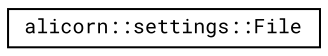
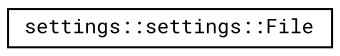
node "alicorn::settings::File": label "alicorn::settings::File" -> "settings::settings::File"
